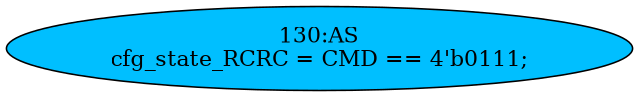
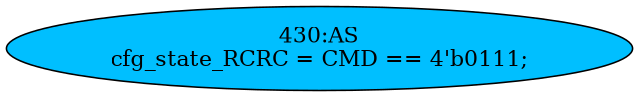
node "130:AS cfg_state_RCRC = CMD == 4'b0111;": label "130:AS cfg_state_RCRC = CMD == 4'b0111;" -> "430:AS cfg_state_RCRC = CMD == 4'b0111;"
